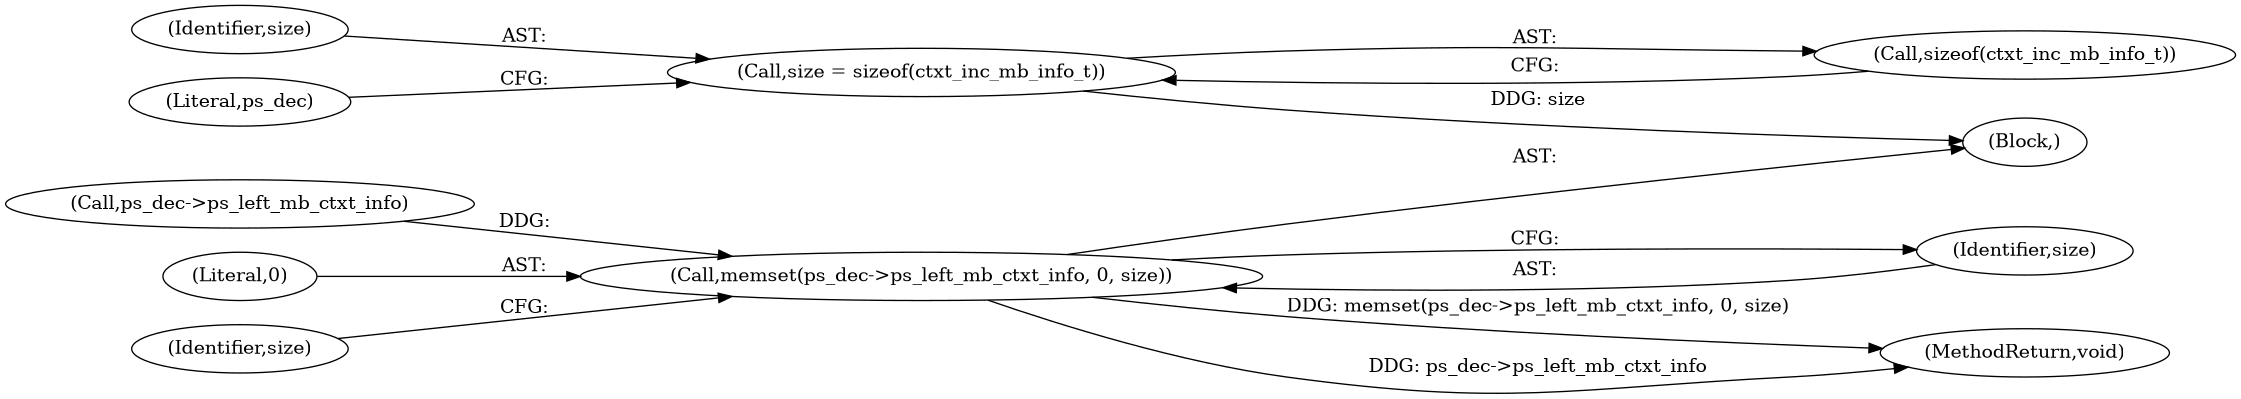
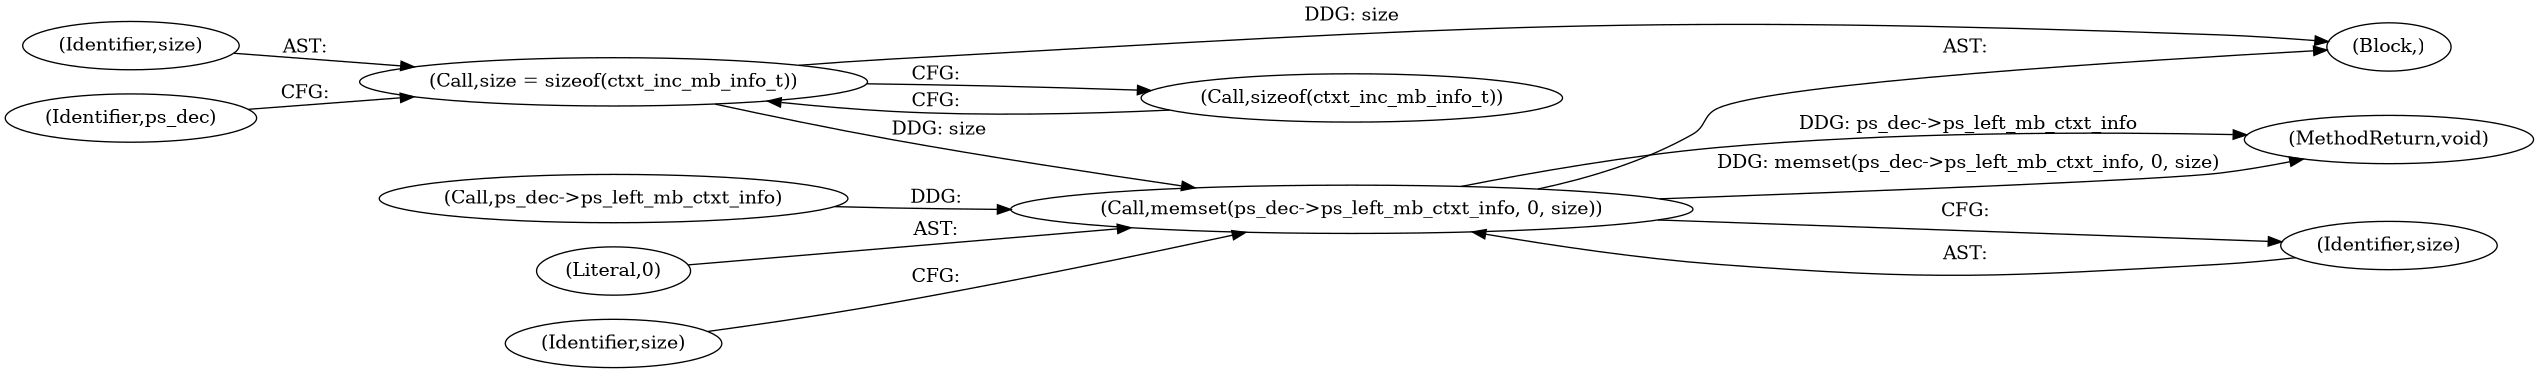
edge "(Call,size = sizeof(ctxt_inc_mb_info_t))" -> "(Call,sizeof(ctxt_inc_mb_info_t))": label "AST: " -> "CFG: "
node "(Literal,ps_dec)": label "(Literal,ps_dec)" -> "(Identifier,ps_dec)"
edge "(Call,size = sizeof(ctxt_inc_mb_info_t))" -> "(Call,memset(ps_dec->ps_left_mb_ctxt_info, 0, size))": added, label "DDG: size"
